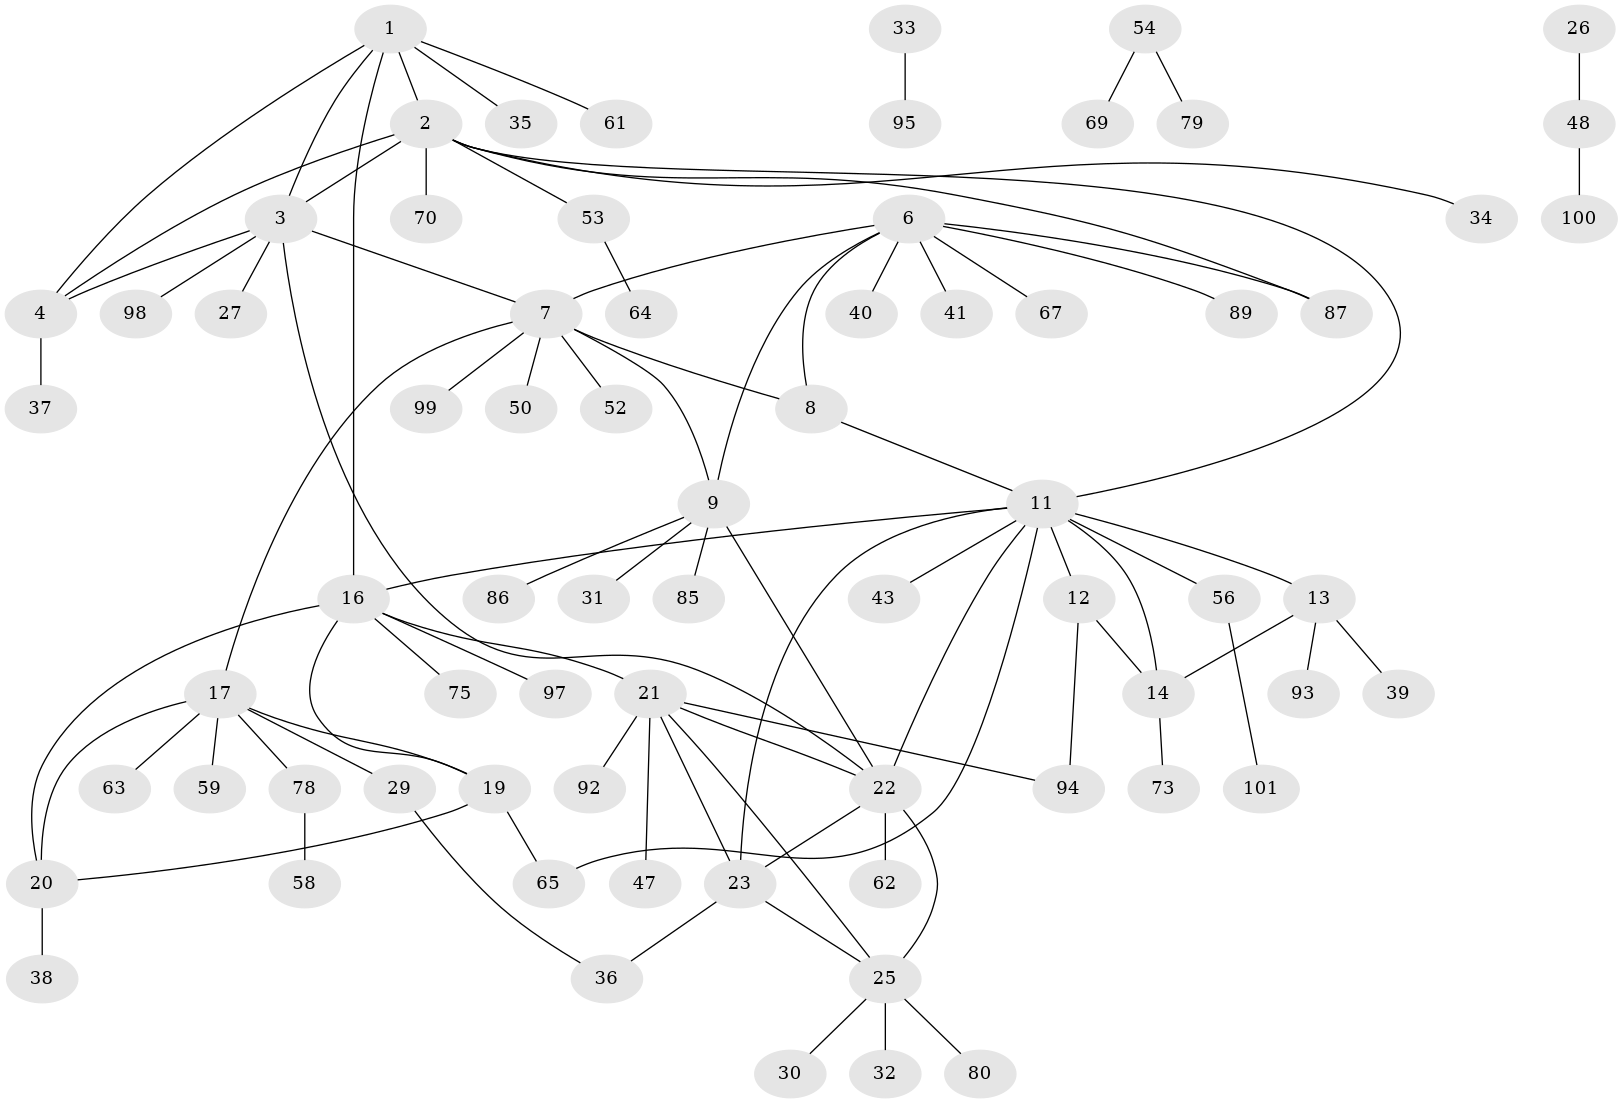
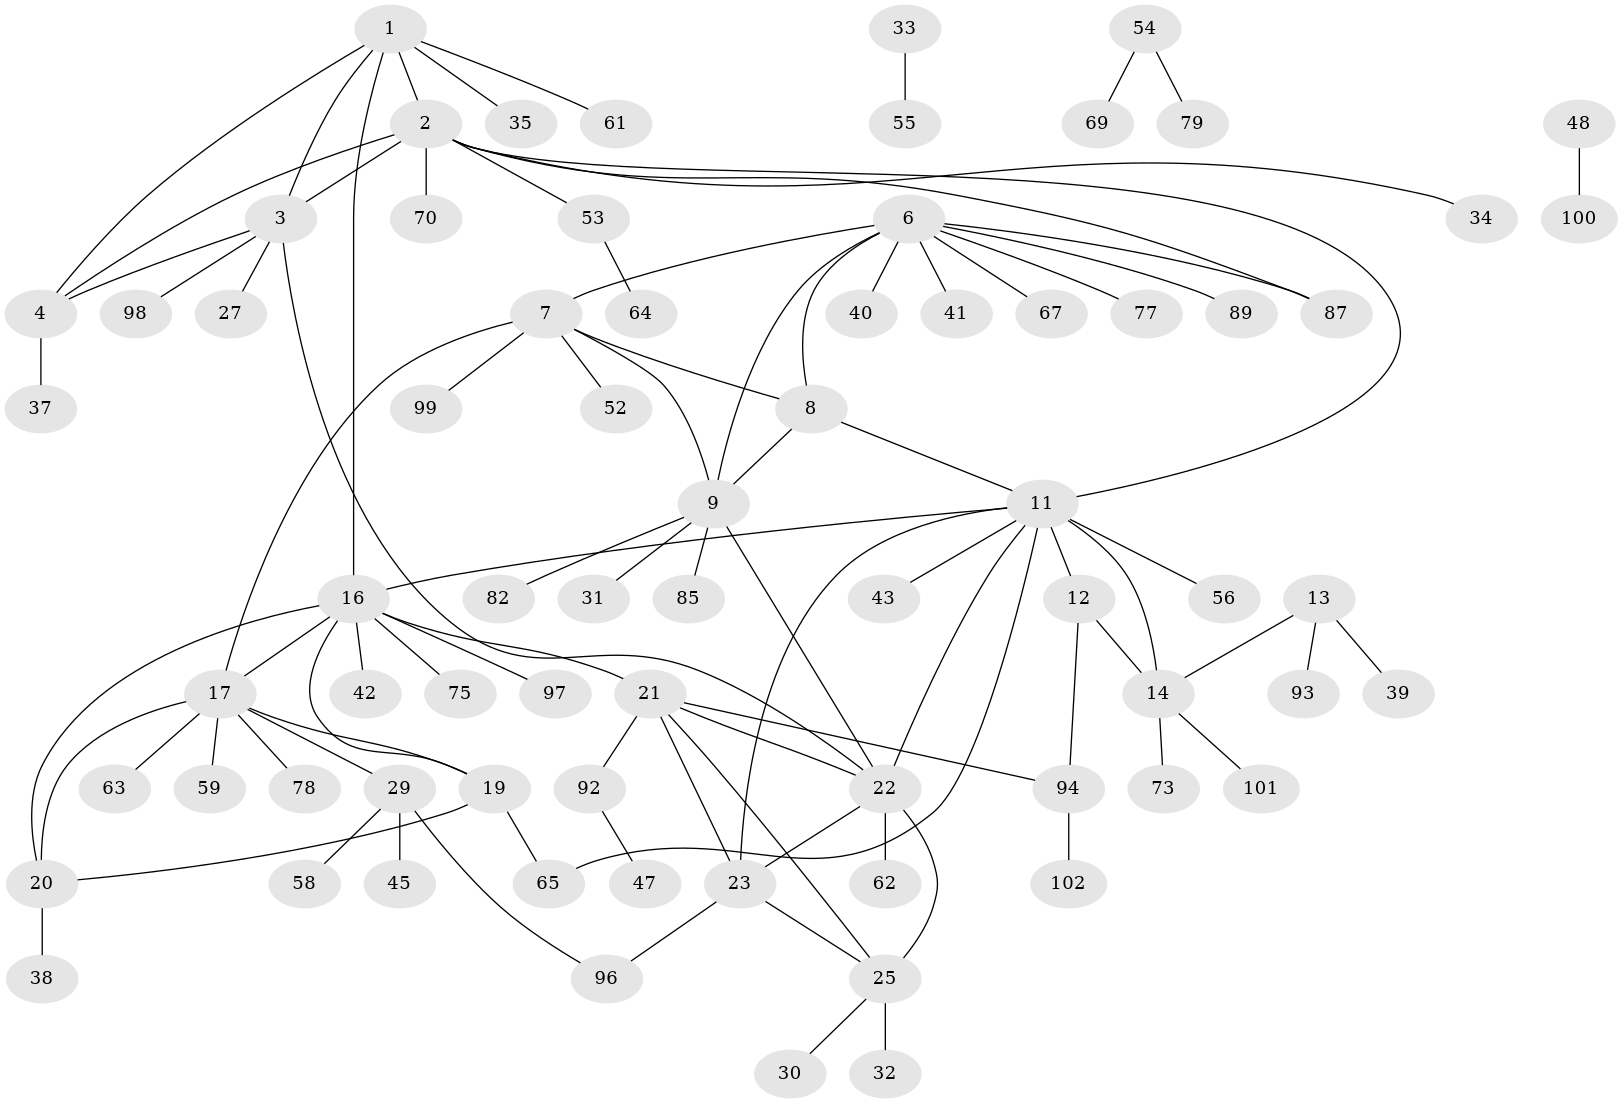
node "26": removed
node "95": label "95" -> "55"
edge "3" -- "7": removed
node "77": added
node "50": removed
edge "8" -- "9": added
edge "11" -- "13": removed
node "86": label "86" -> "82"
edge "16" -- "17": added
node "42": added
edge "56" -- "101": now "14" -- "101"
edge "21" -- "47": now "92" -- "47"
edge "78" -- "58": now "29" -- "58"
node "45": added
node "102": added
node "36": label "36" -> "96"
node "80": removed
